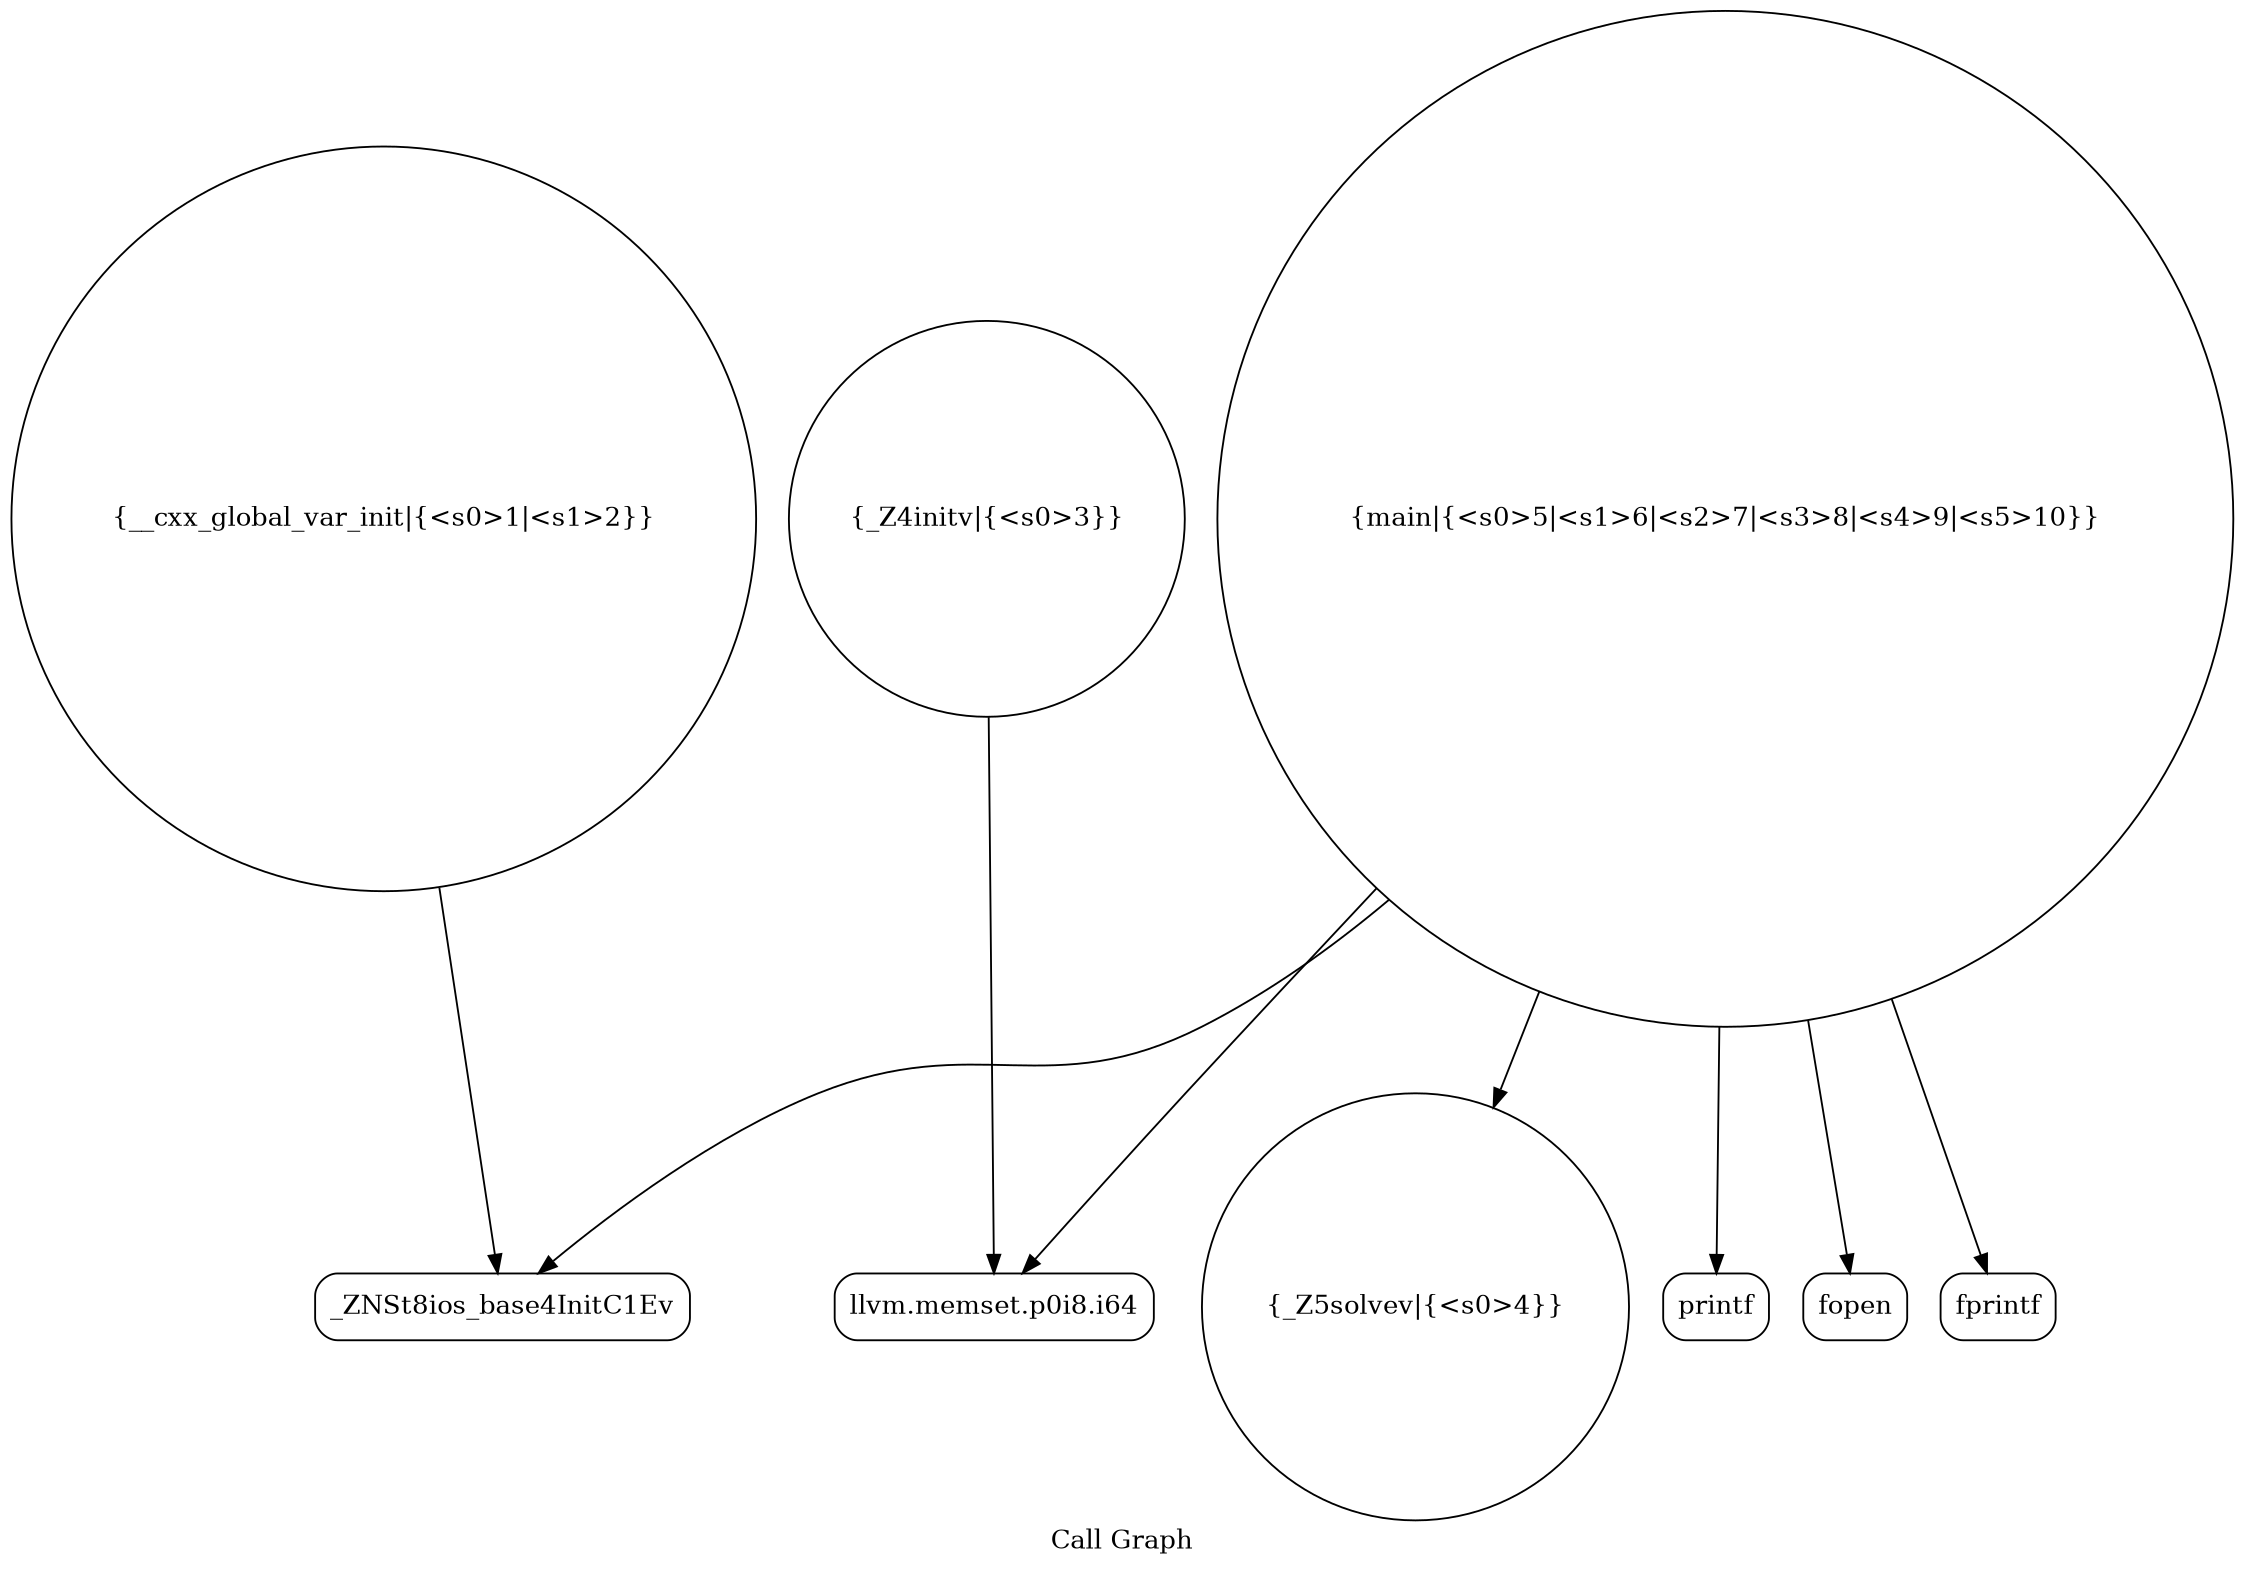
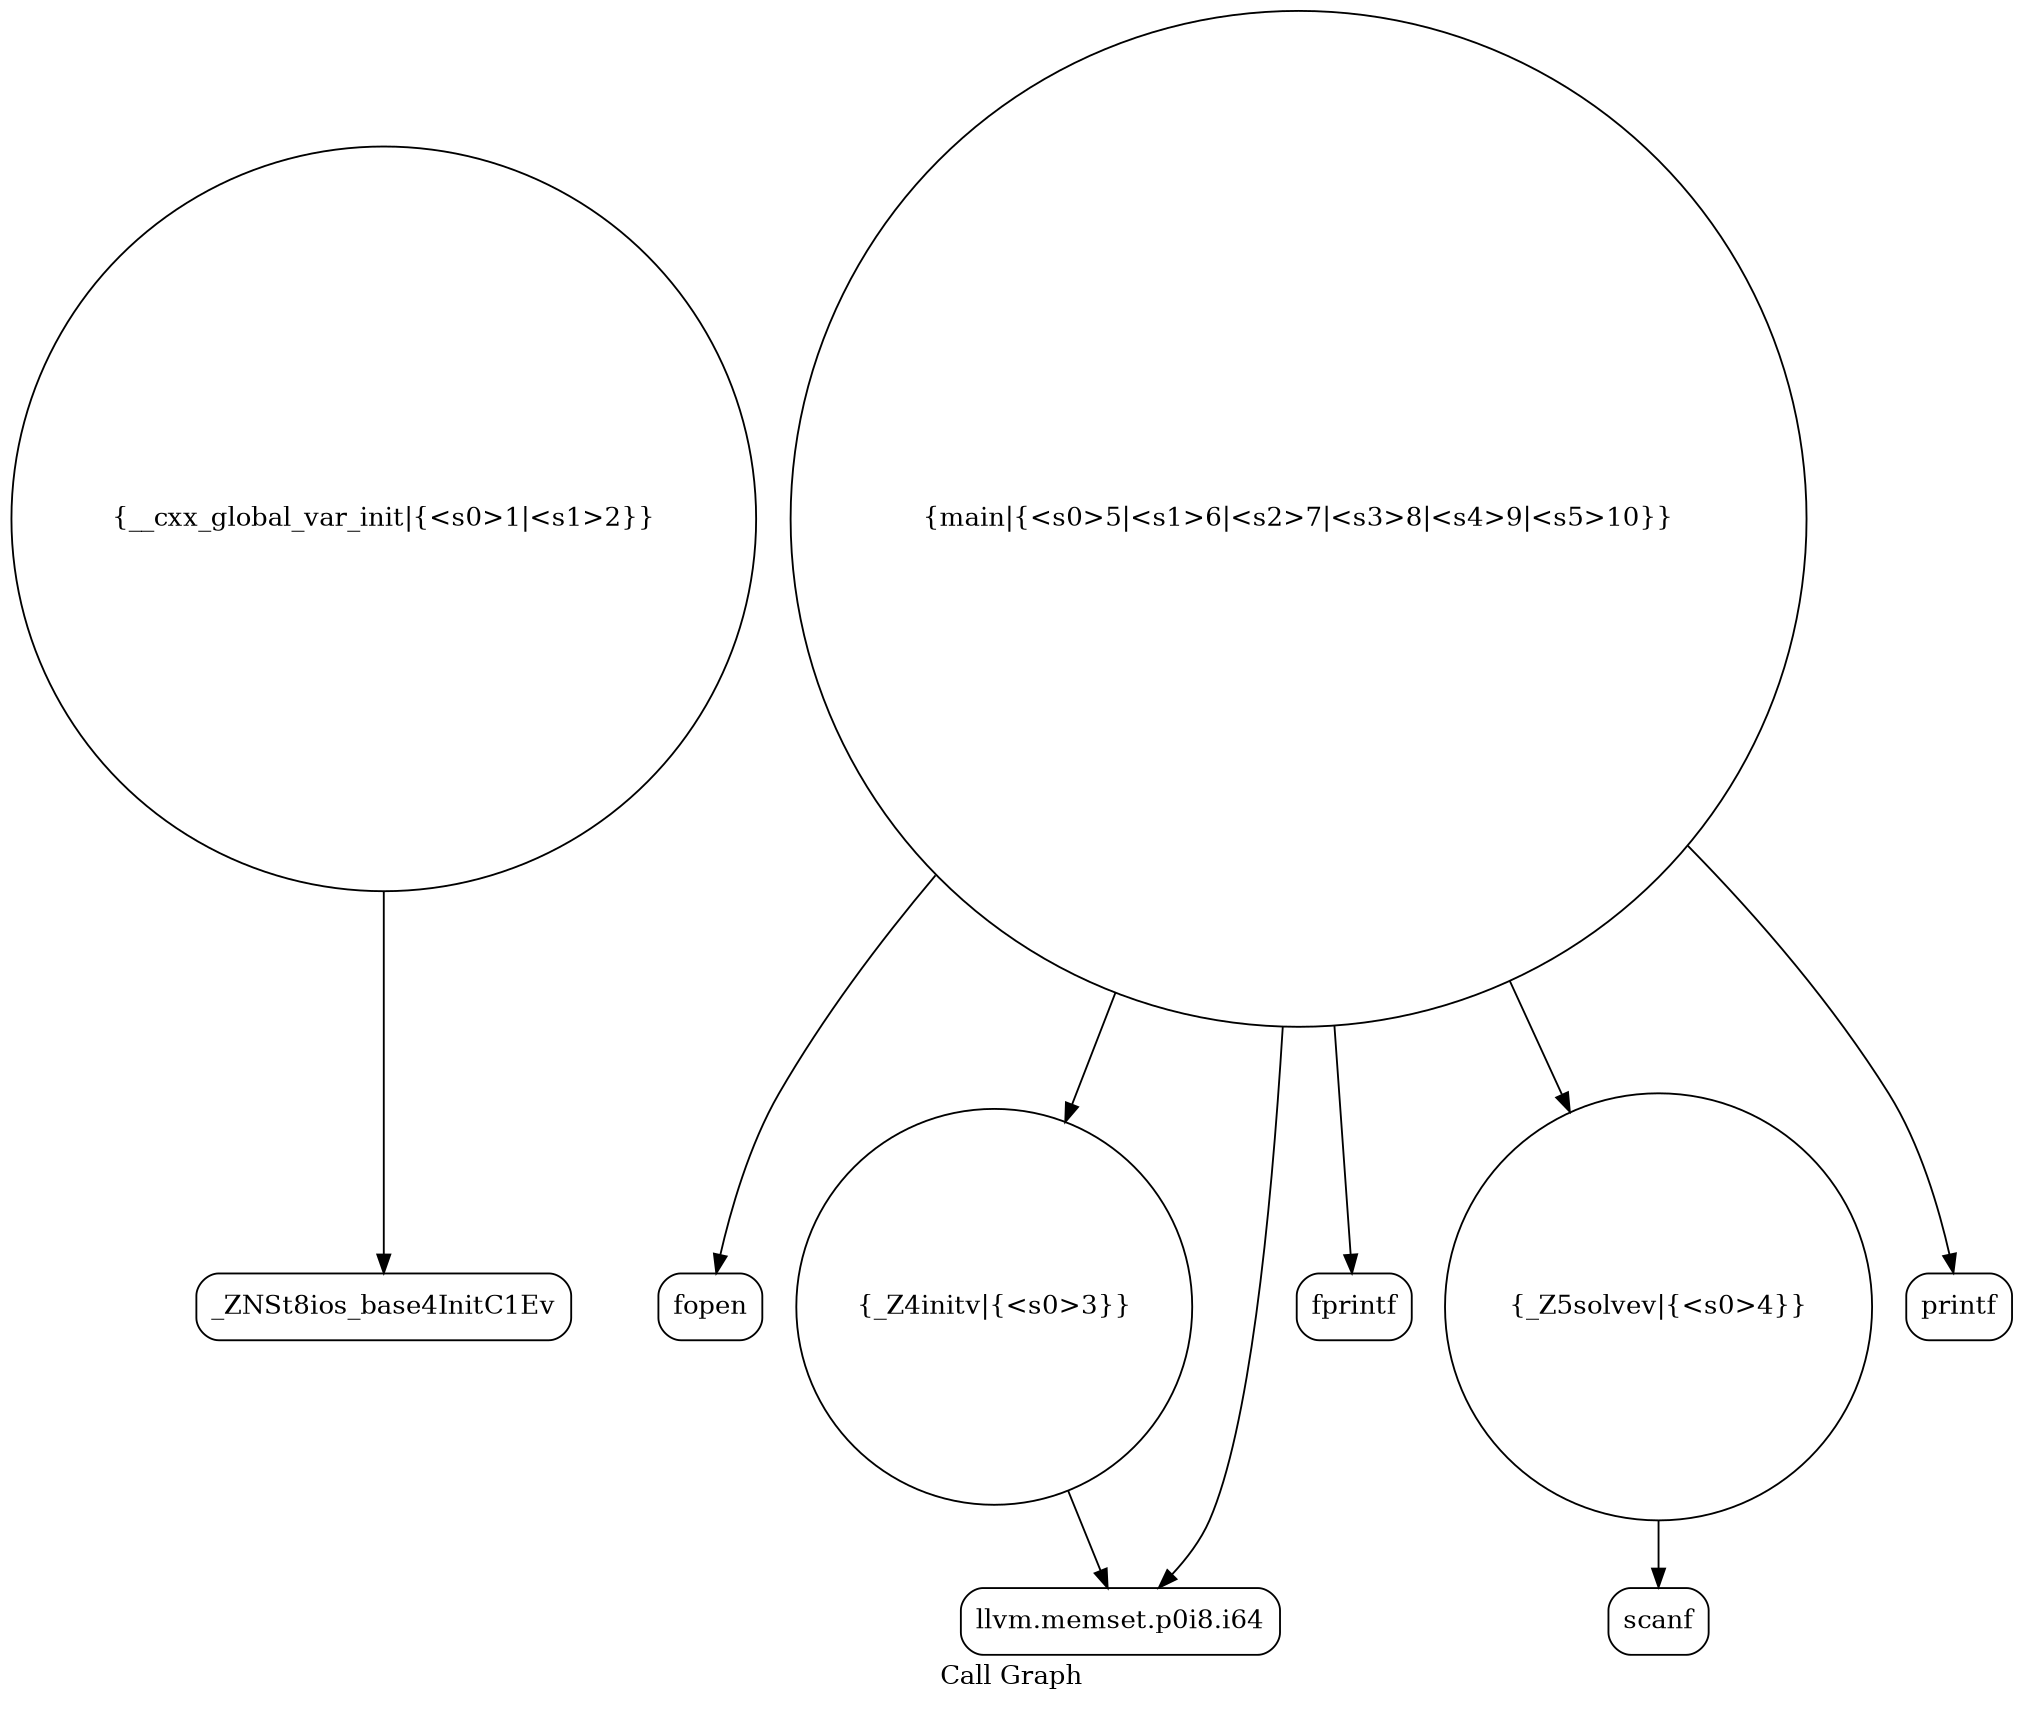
edge "{main|{<s0>5|<s1>6|<s2>7|<s3>8|<s4>9|<s5>10}}" -> "_ZNSt8ios_base4InitC1Ev": now "{main|{<s0>5|<s1>6|<s2>7|<s3>8|<s4>9|<s5>10}}" -> "{_Z4initv|{<s0>3}}"
node "scanf": added
